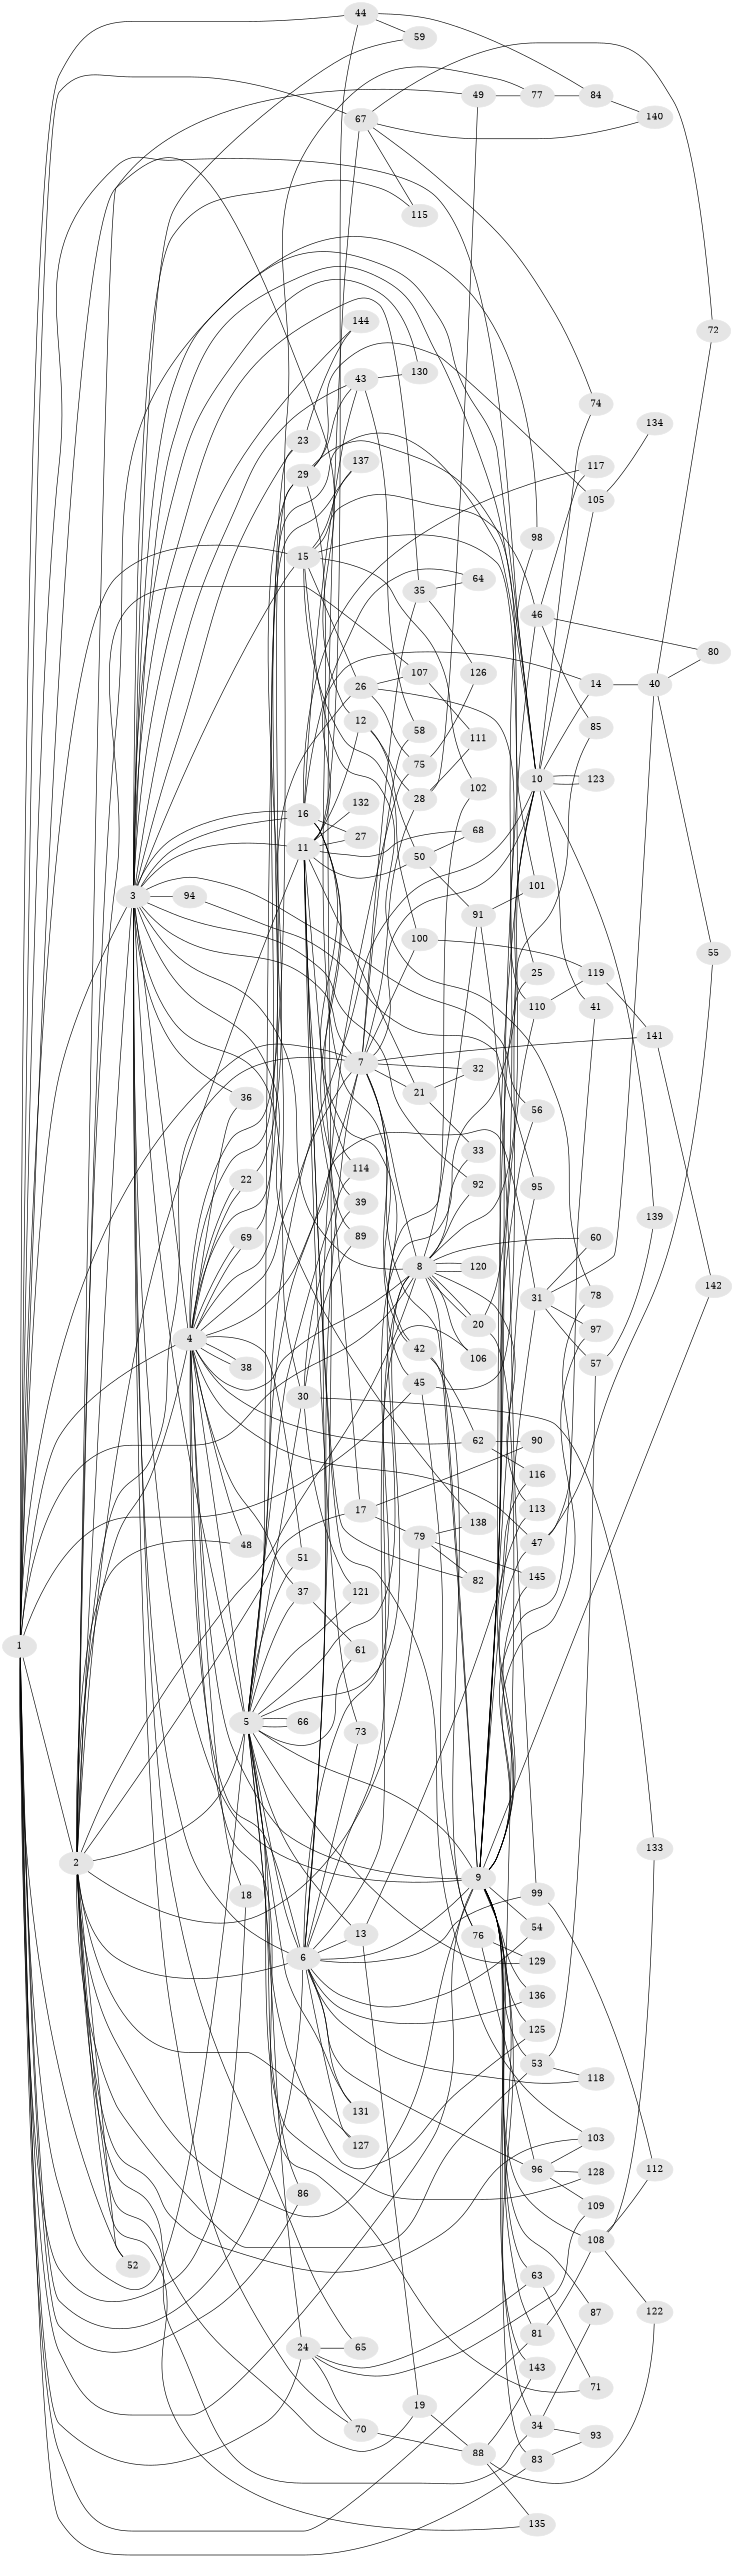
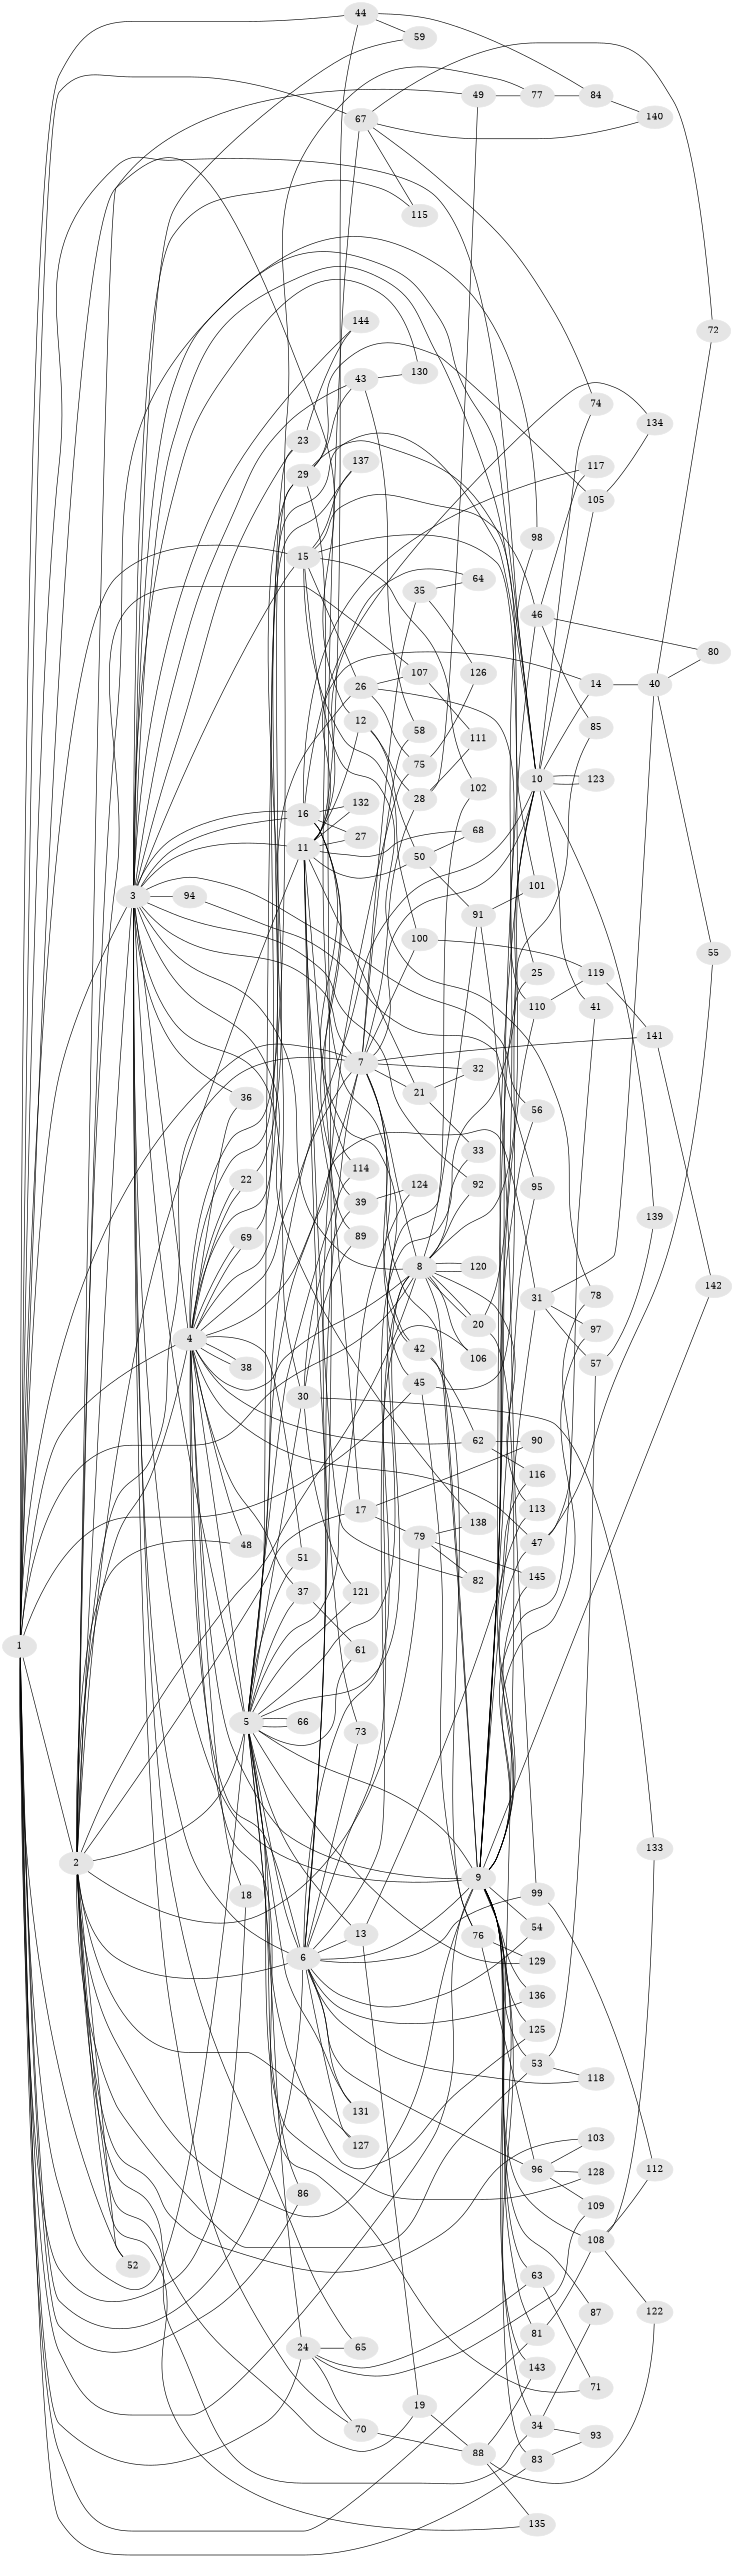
edge "35" -- "3": removed
edge "43" -- "16": now "132" -- "16"
node "124": added
node "60": removed
edge "11" -- "103": now "11" -- "134"
